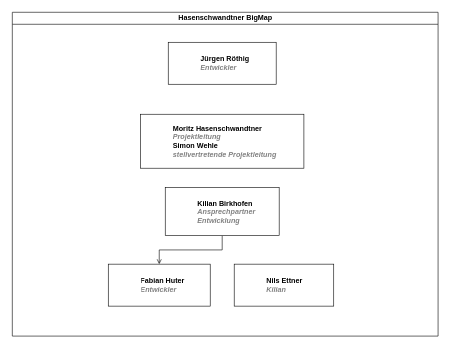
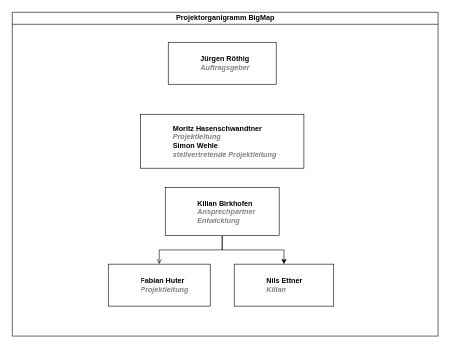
node "Hasenschwandtner BigMap": label "Hasenschwandtner BigMap" -> "Projektorganigramm BigMap"
node "Jürgen Röthig Entwickler": label "Jürgen Röthig Entwickler" -> "Jürgen Röthig Auftragsgeber"
edge "Moritz Hasenschwandtner Projektleitung Simon Wehle stellvertretende Projektleitung" -> "Nils Ettner Kilian": added
edge "Kilian Birkhofen Ansprechpartner Entwicklung" -> "Nils Ettner Kilian": added
node "Fabian Huter Entwickler": label "Fabian Huter Entwickler" -> "Fabian Huter Projektleitung"
